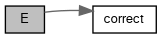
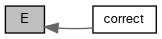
edge "E" -> "correct": reversed
